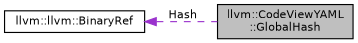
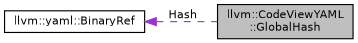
node "llvm::llvm::BinaryRef": label "llvm::llvm::BinaryRef" -> "llvm::yaml::BinaryRef"
